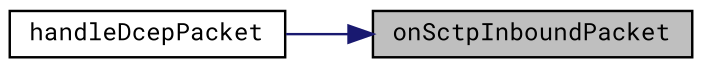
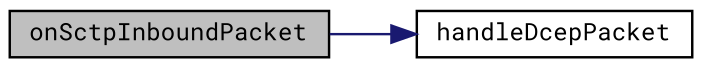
edge "handleDcepPacket" -> "onSctpInboundPacket": reversed
